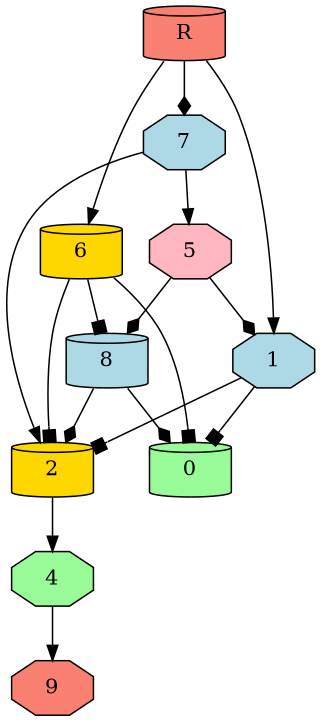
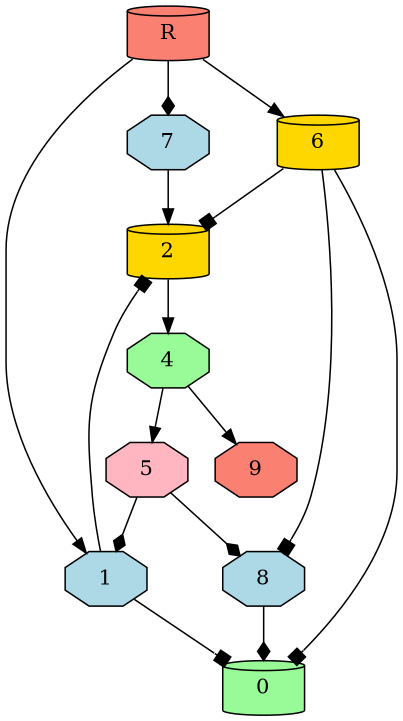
edge "7" -> "5": now "4" -> "5"
node "8": shape cylinder -> octagon
edge "8" -> "2": removed
